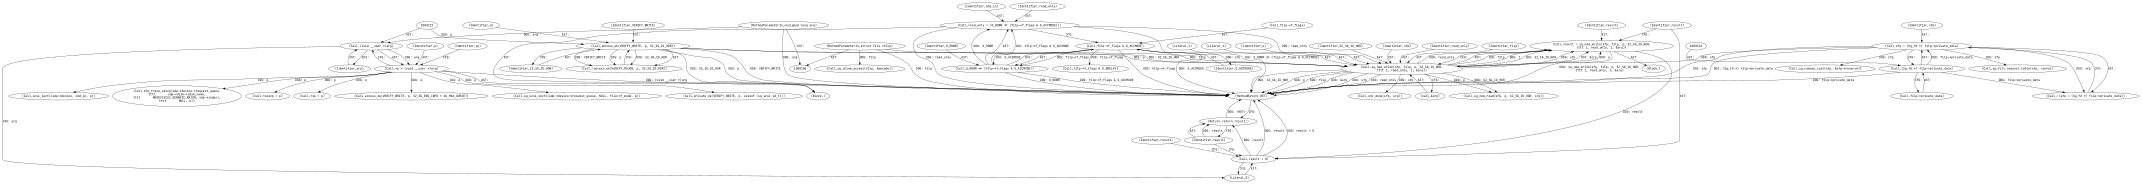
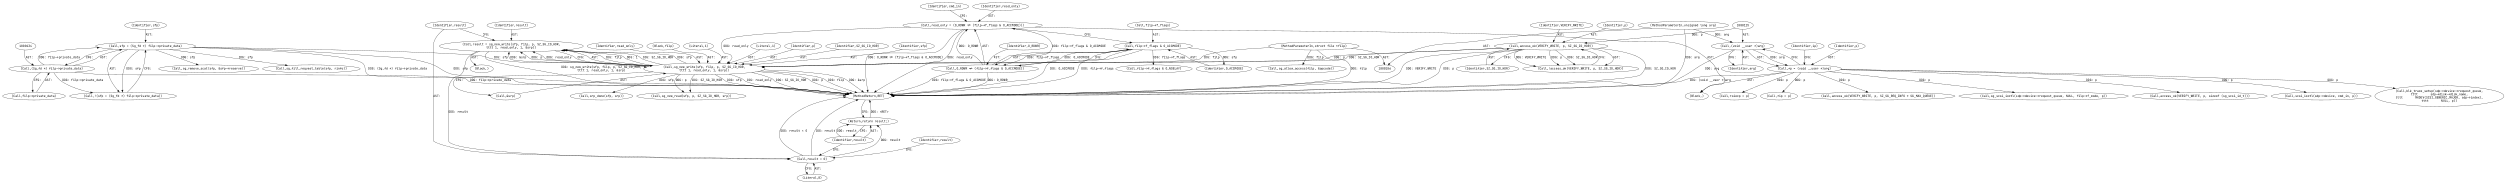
edge "(Identifier,cmd_in)" -> "(Call,read_only = (O_RDWR != (filp->f_flags & O_ACCMODE)))": label "AST: " -> "CFG: "
node "(Identifier,filp)": label "(Identifier,filp)" -> "(Block,filp)"
node "(Call,!access_ok(VERIFY_MAJOR, p, SZ_SG_IO_HDR))": label "(Call,!access_ok(VERIFY_MAJOR, p, SZ_SG_IO_HDR))" -> "(Call,!access_ok(VERIFY_WRITE, p, SZ_SG_IO_HDR))"
node "(Call,private_ok(VERIFY_WRITE, p, sizeof (sg_scsi_id_t)))": label "(Call,private_ok(VERIFY_WRITE, p, sizeof (sg_scsi_id_t)))" -> "(Call,access_ok(VERIFY_WRITE, p, sizeof (sg_scsi_id_t)))"
edge "(Call,(void __user *)arg)" -> "(Literal,0)": now "(Call,(void __user *)arg)" -> "(MethodReturn,RET)"
